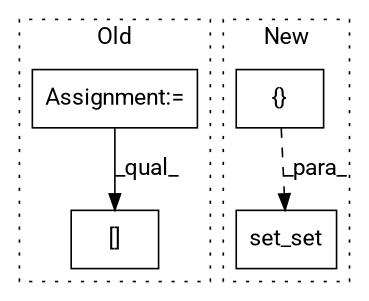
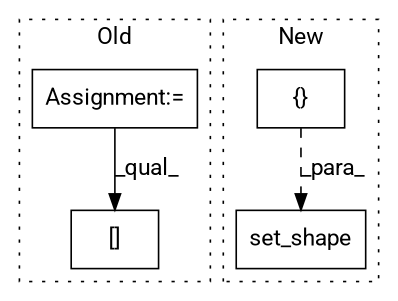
node "set_set": label "set_set" -> "set_shape"
